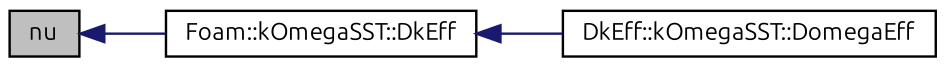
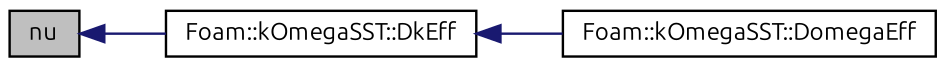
node "DkEff::kOmegaSST::DomegaEff": label "DkEff::kOmegaSST::DomegaEff" -> "Foam::kOmegaSST::DomegaEff"
